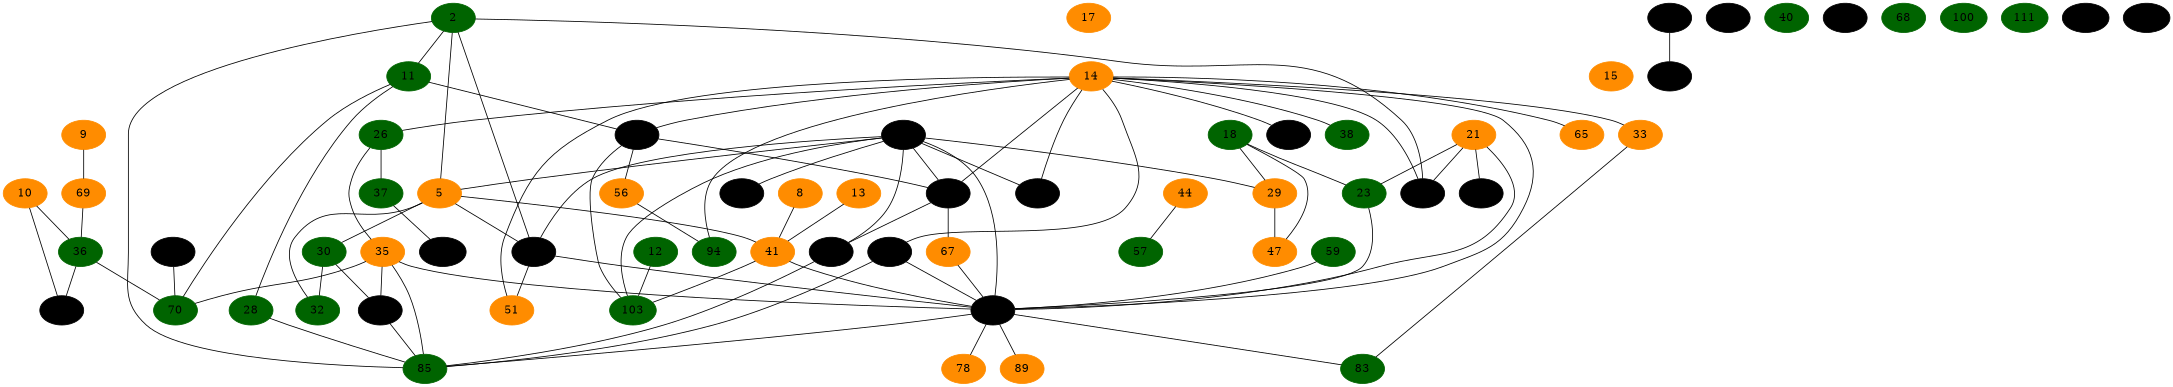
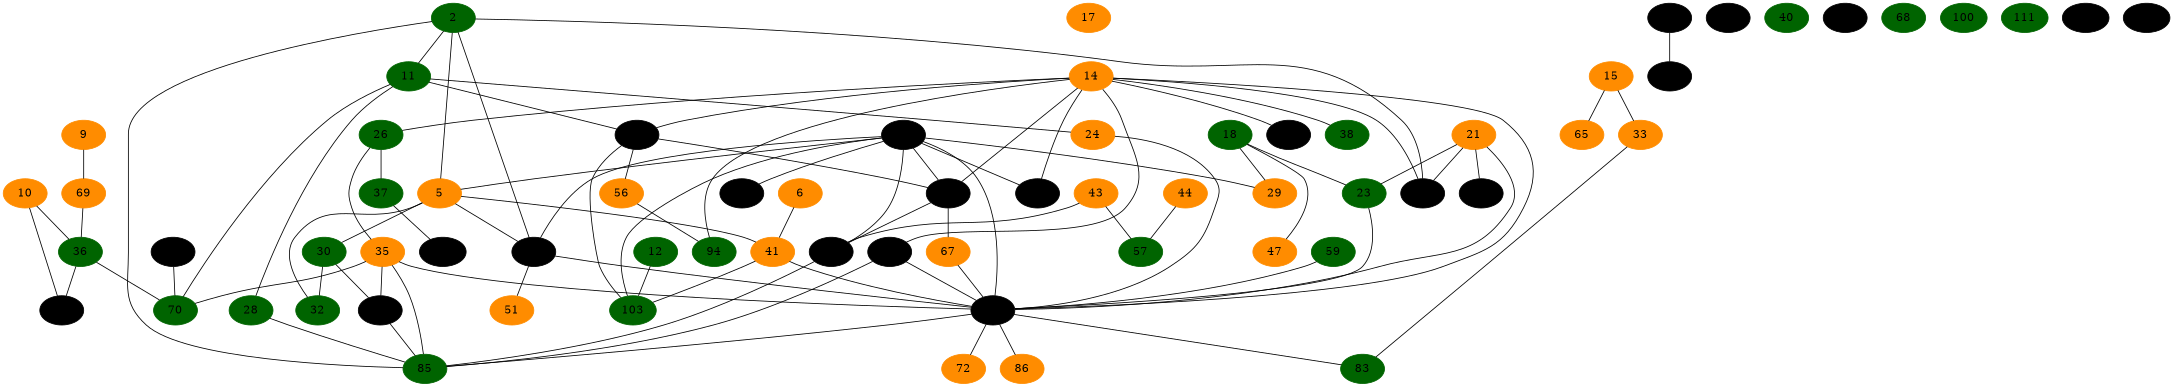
edge "14" -- "65": now "15" -- "65"
edge "14" -- "51": removed
edge "14" -- "33": now "15" -- "33"
node "24": added
node "8": label "8" -> "6"
node "13": removed
node "43": added
edge "29" -- "47": removed
node "78": label "78" -> "72"
node "89": label "89" -> "86"
